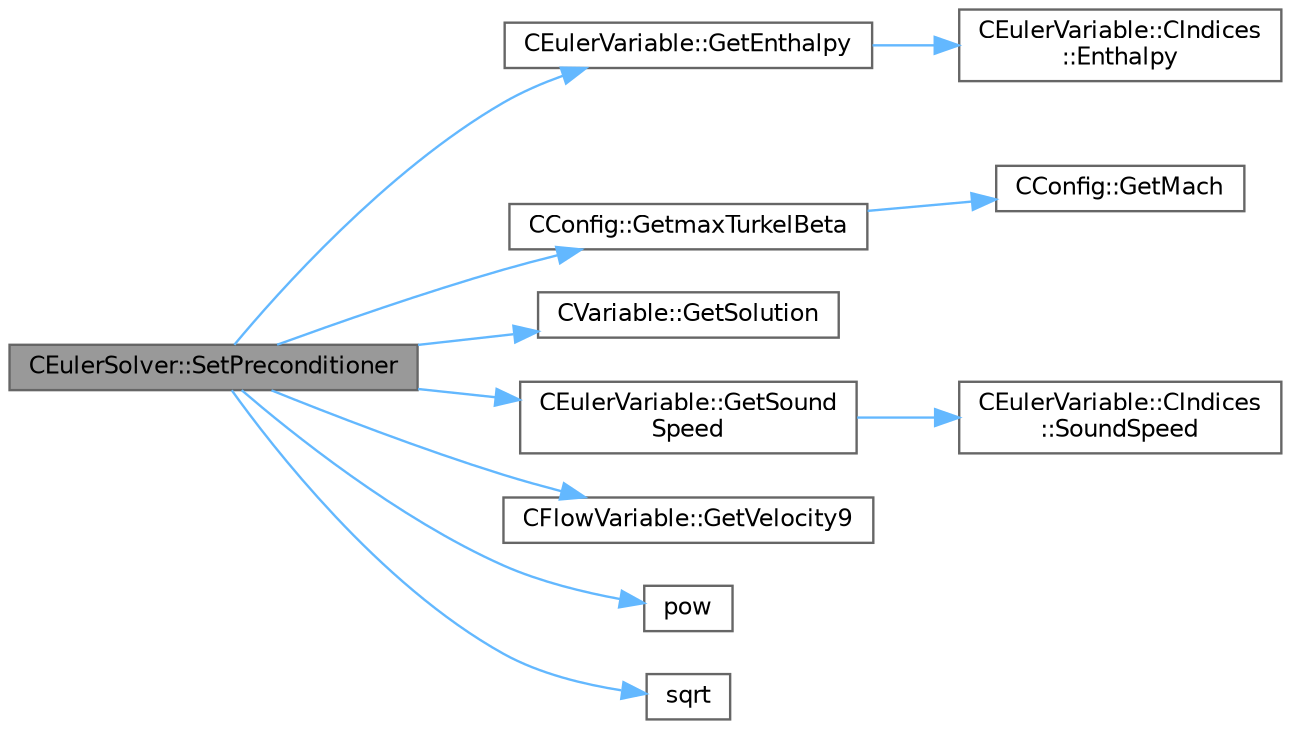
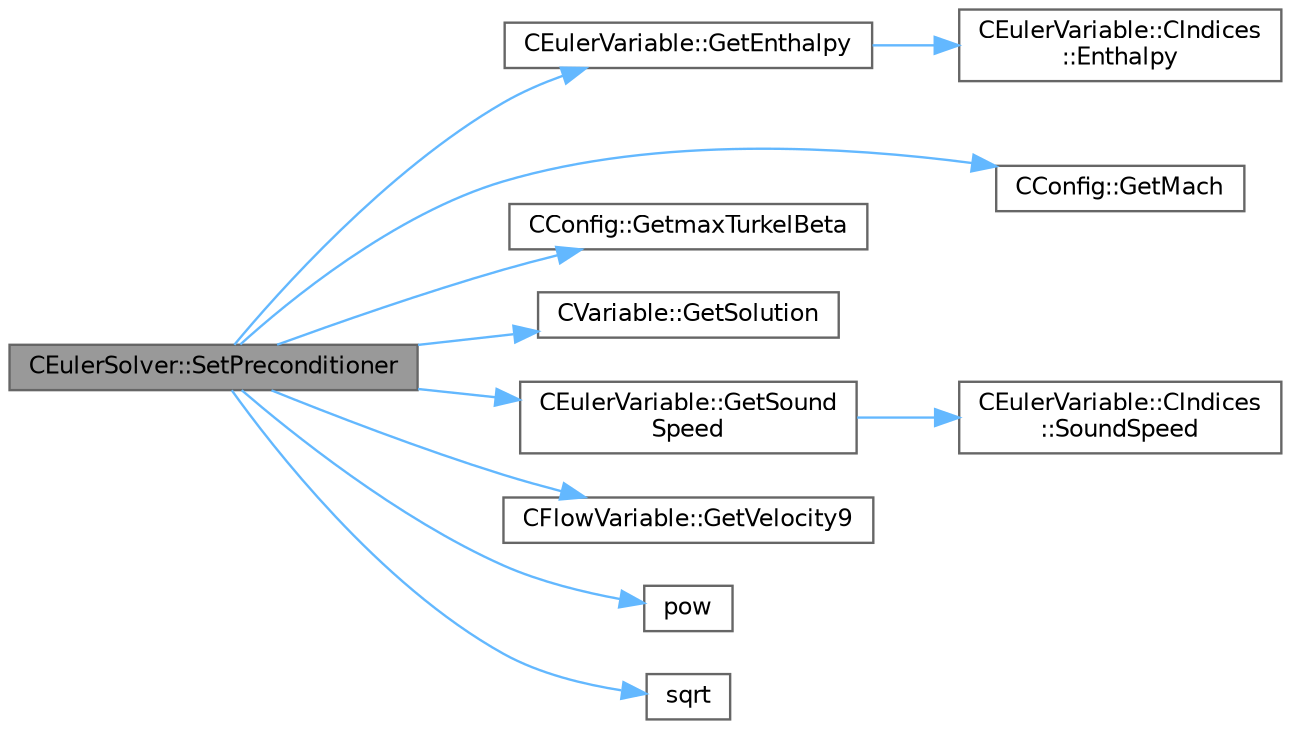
edge "CConfig::GetmaxTurkelBeta" -> "CConfig::GetMach": now "CEulerSolver::SetPreconditioner" -> "CConfig::GetMach"
